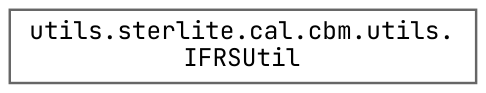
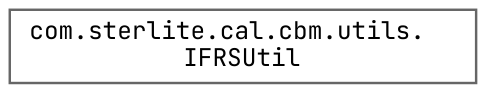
node "utils.sterlite.cal.cbm.utils. IFRSUtil": label "utils.sterlite.cal.cbm.utils. IFRSUtil" -> "com.sterlite.cal.cbm.utils. IFRSUtil"
